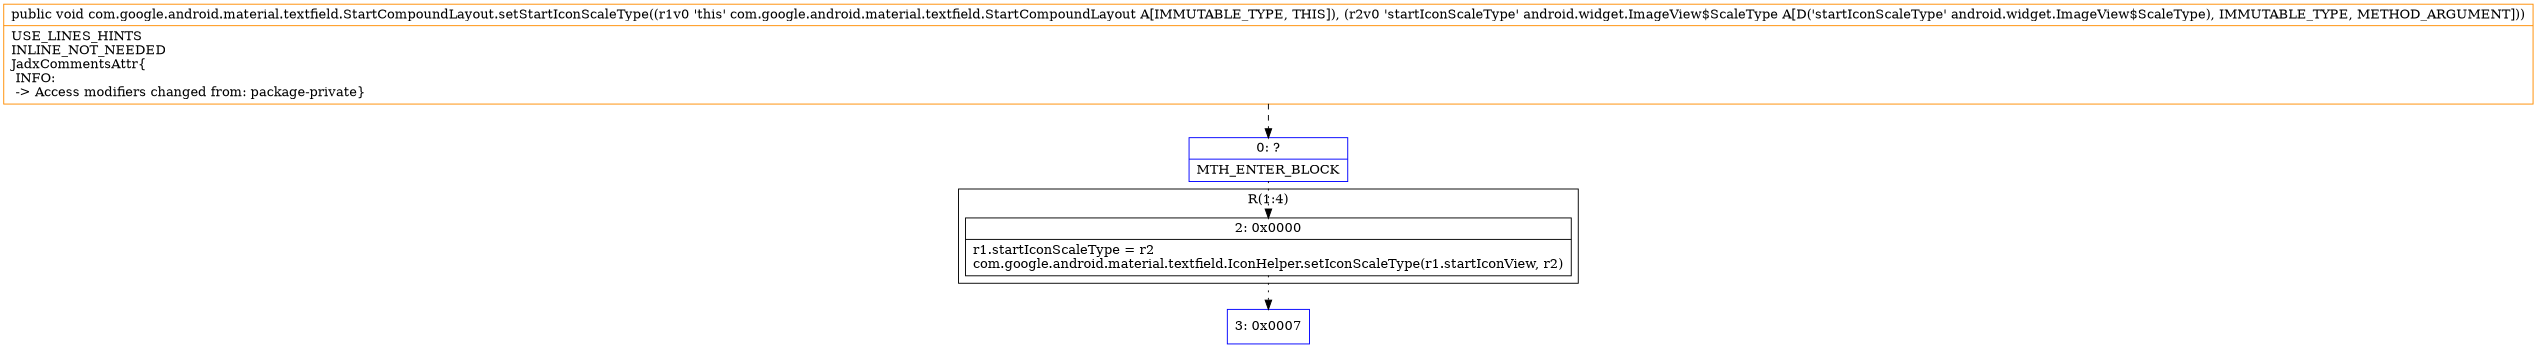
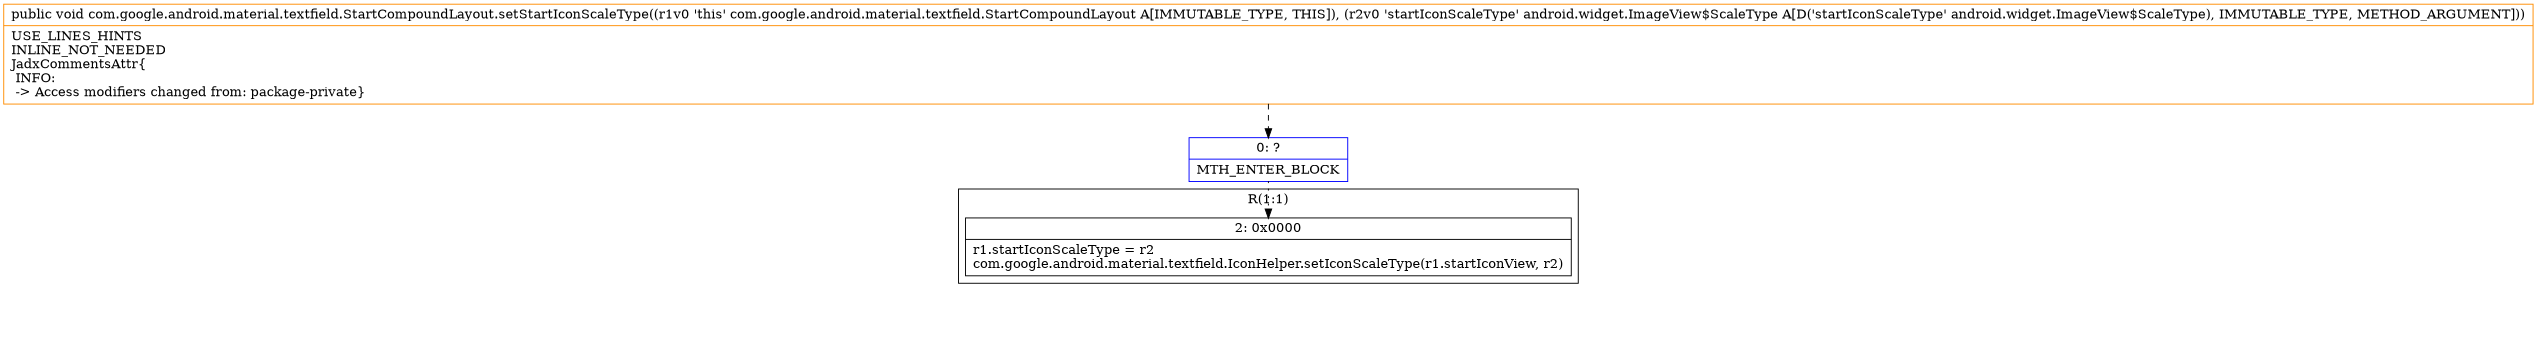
cluster "R(1:4)": label "R(1:4)" -> "R(1:1)"
node "3: 0x0007": removed
